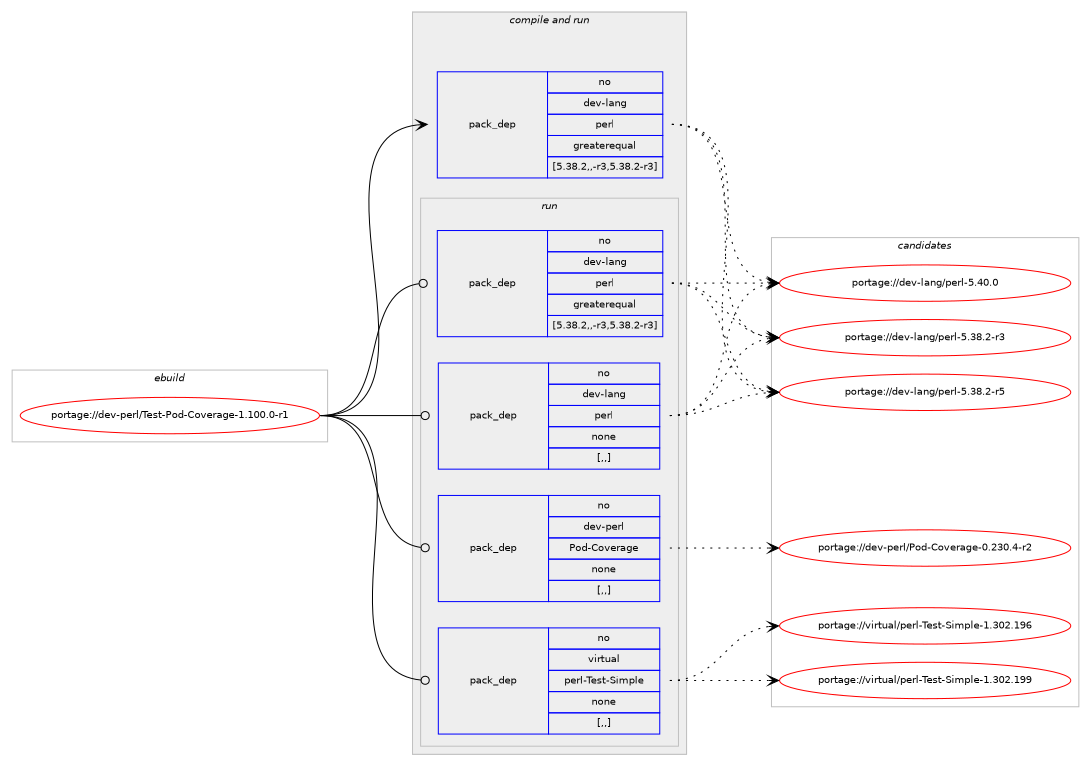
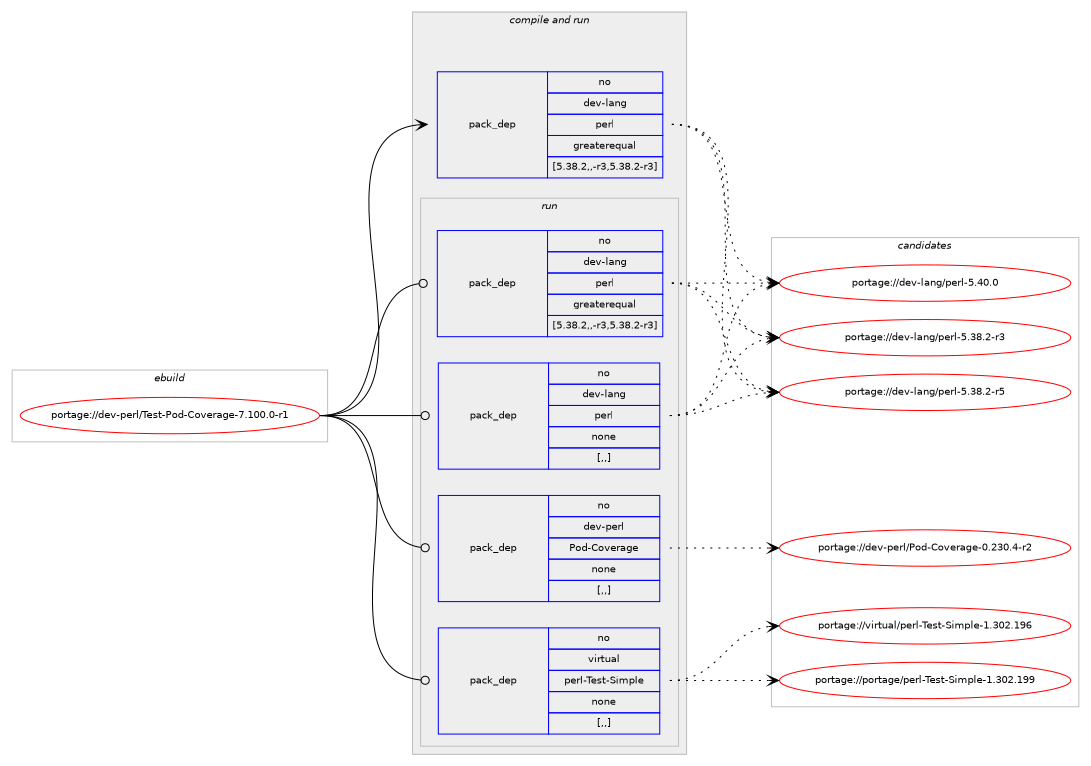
node "portage://dev-perl/Test-Pod-Coverage-1.100.0-r1": label "portage://dev-perl/Test-Pod-Coverage-1.100.0-r1" -> "portage://dev-perl/Test-Pod-Coverage-7.100.0-r1"
node "portage://virtual/perl-Test-Simple-1.302.199": label "portage://virtual/perl-Test-Simple-1.302.199" -> "portage://portage/perl-Test-Simple-1.302.199"
